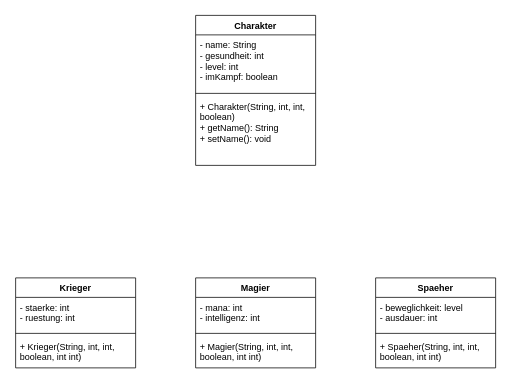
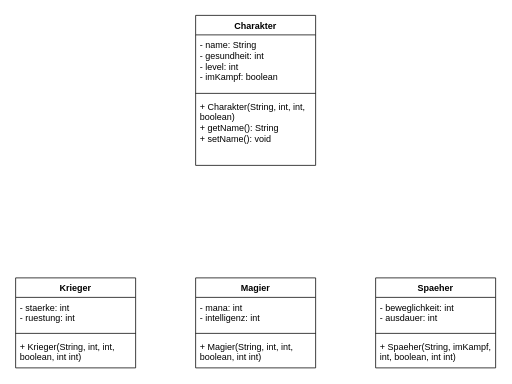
node "- beweglichkeit: level - ausdauer: int": label "- beweglichkeit: level - ausdauer: int" -> "- beweglichkeit: int - ausdauer: int"
node "+ Spaeher(String, int, int, boolean, int int)": label "+ Spaeher(String, int, int, boolean, int int)" -> "+ Spaeher(String, imKampf, int, boolean, int int)"
